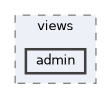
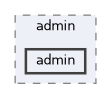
cluster "views": label "views" -> "admin"
